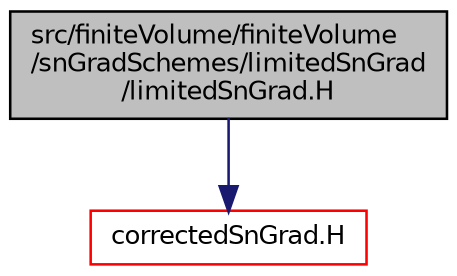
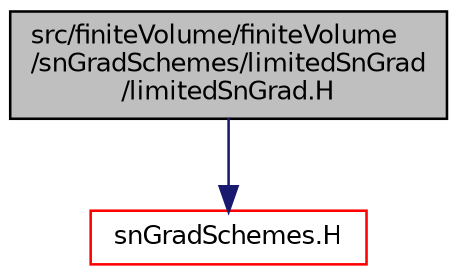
node "correctedSnGrad.H": label "correctedSnGrad.H" -> "snGradSchemes.H"
